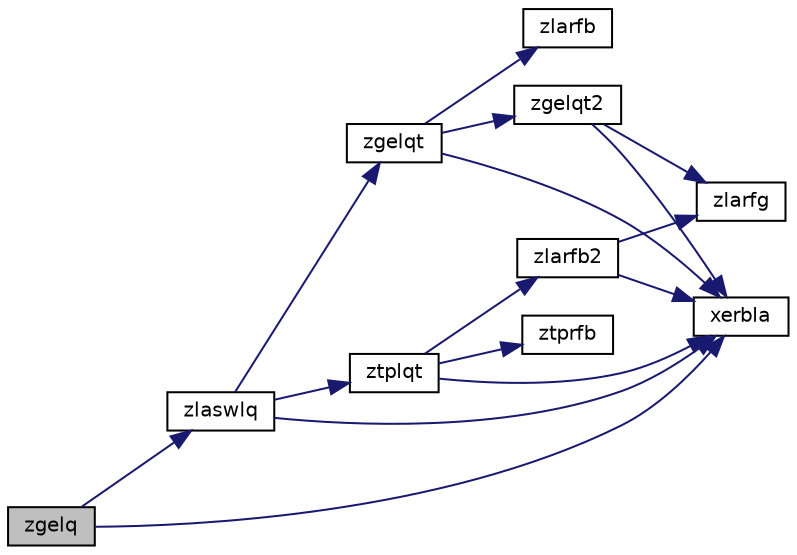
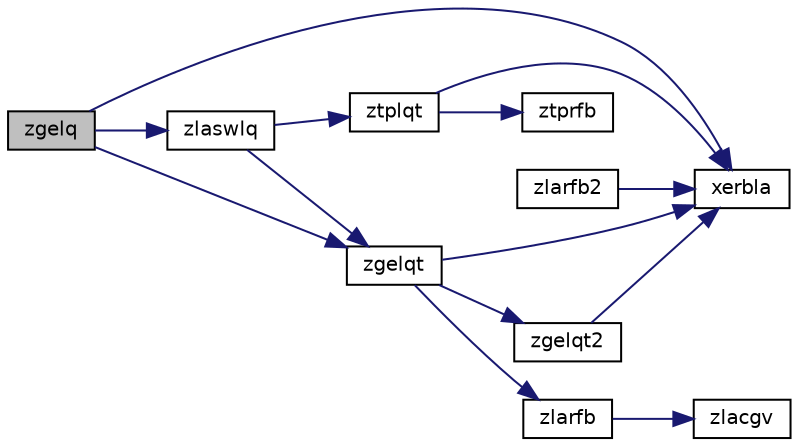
edge "zgelq" -> "zgelqt": added
node "zlarfg": removed
edge "ztplqt" -> "zlarfb2": removed
edge "zlaswlq" -> "xerbla": removed
node "zlacgv": added
